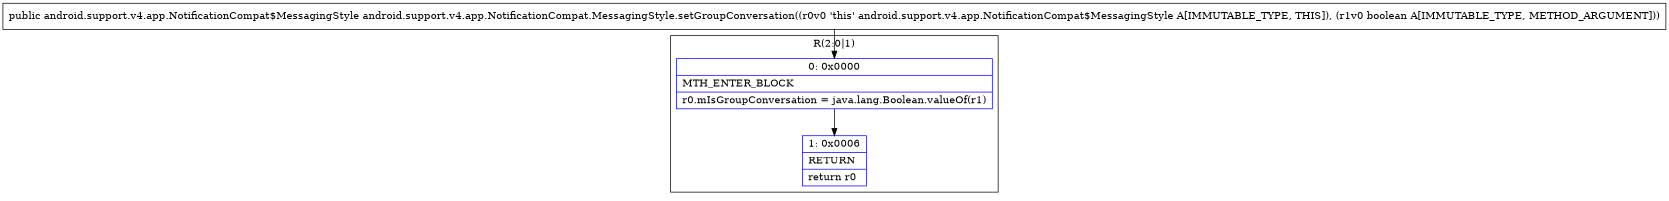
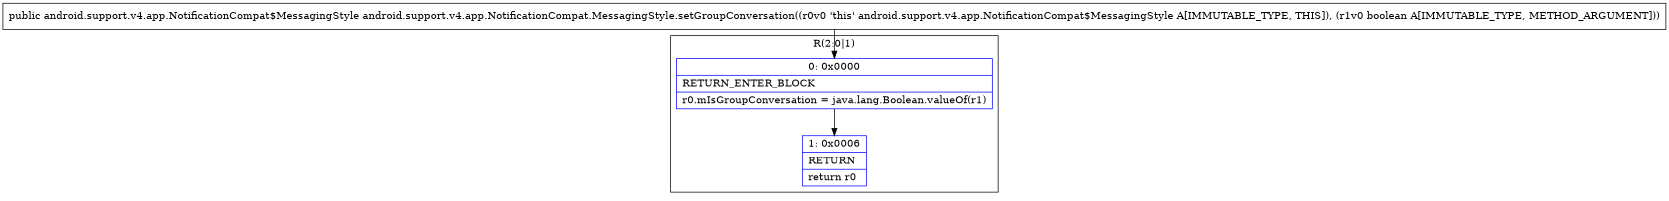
node "0: 0x0000": text "MTH_ENTER_BLOCK" -> "RETURN_ENTER_BLOCK"
